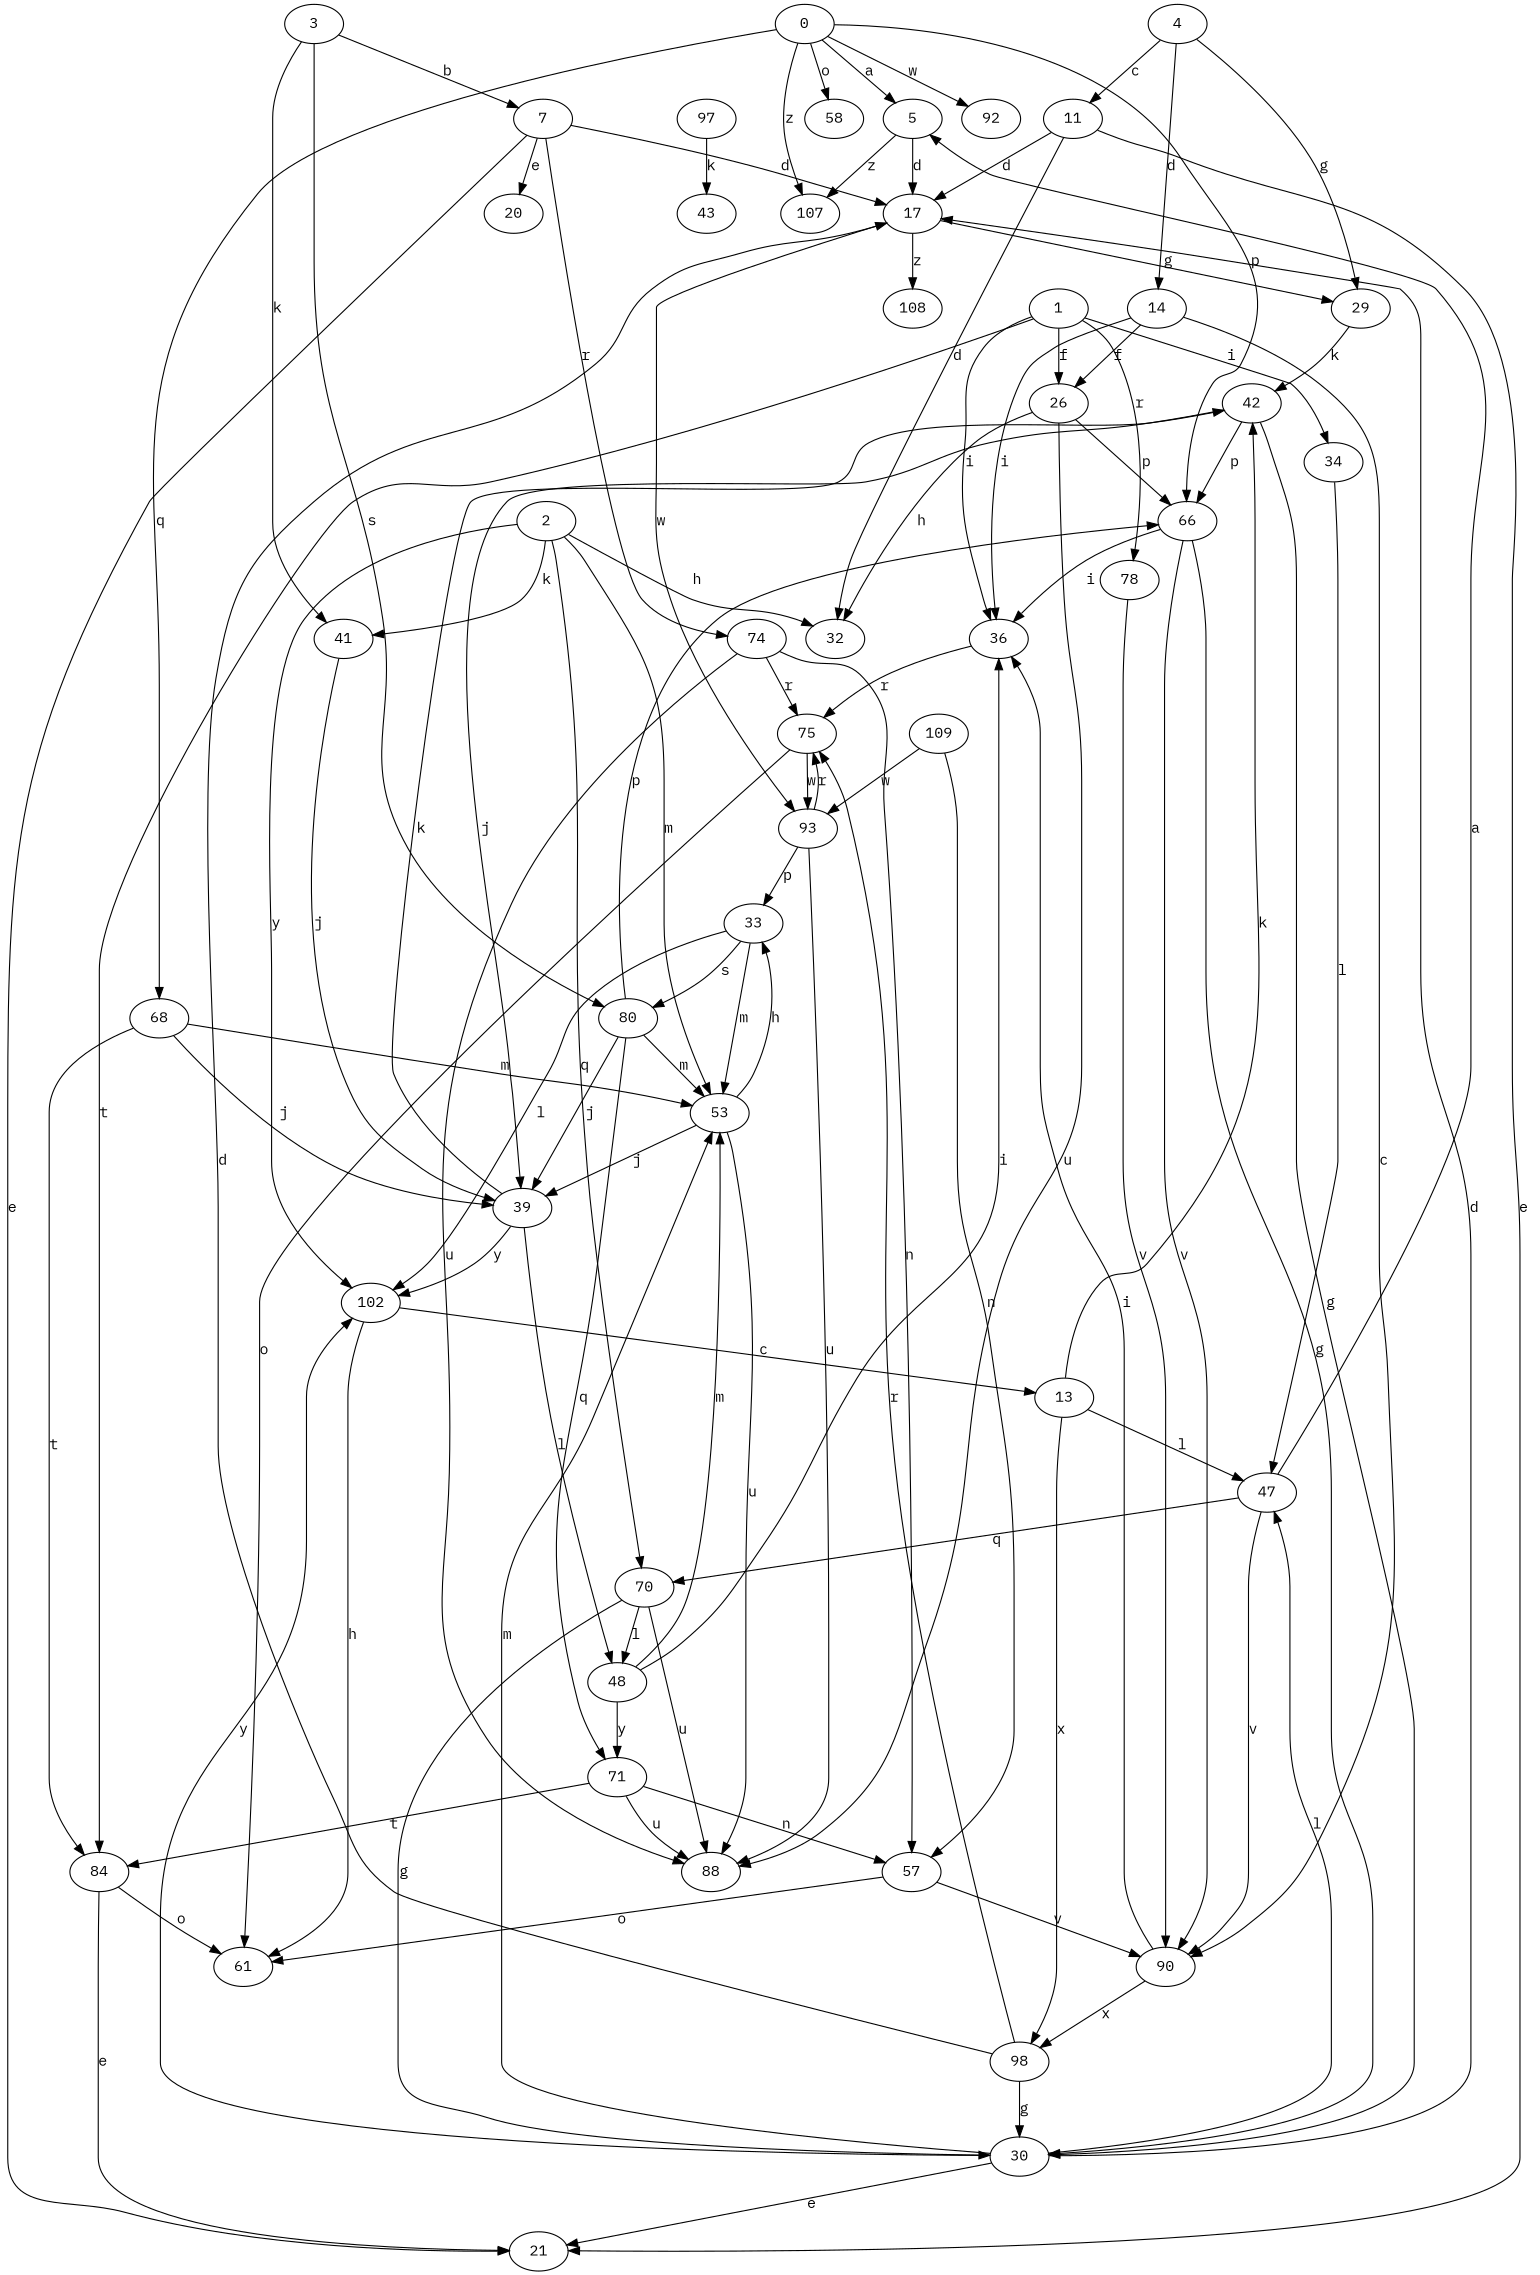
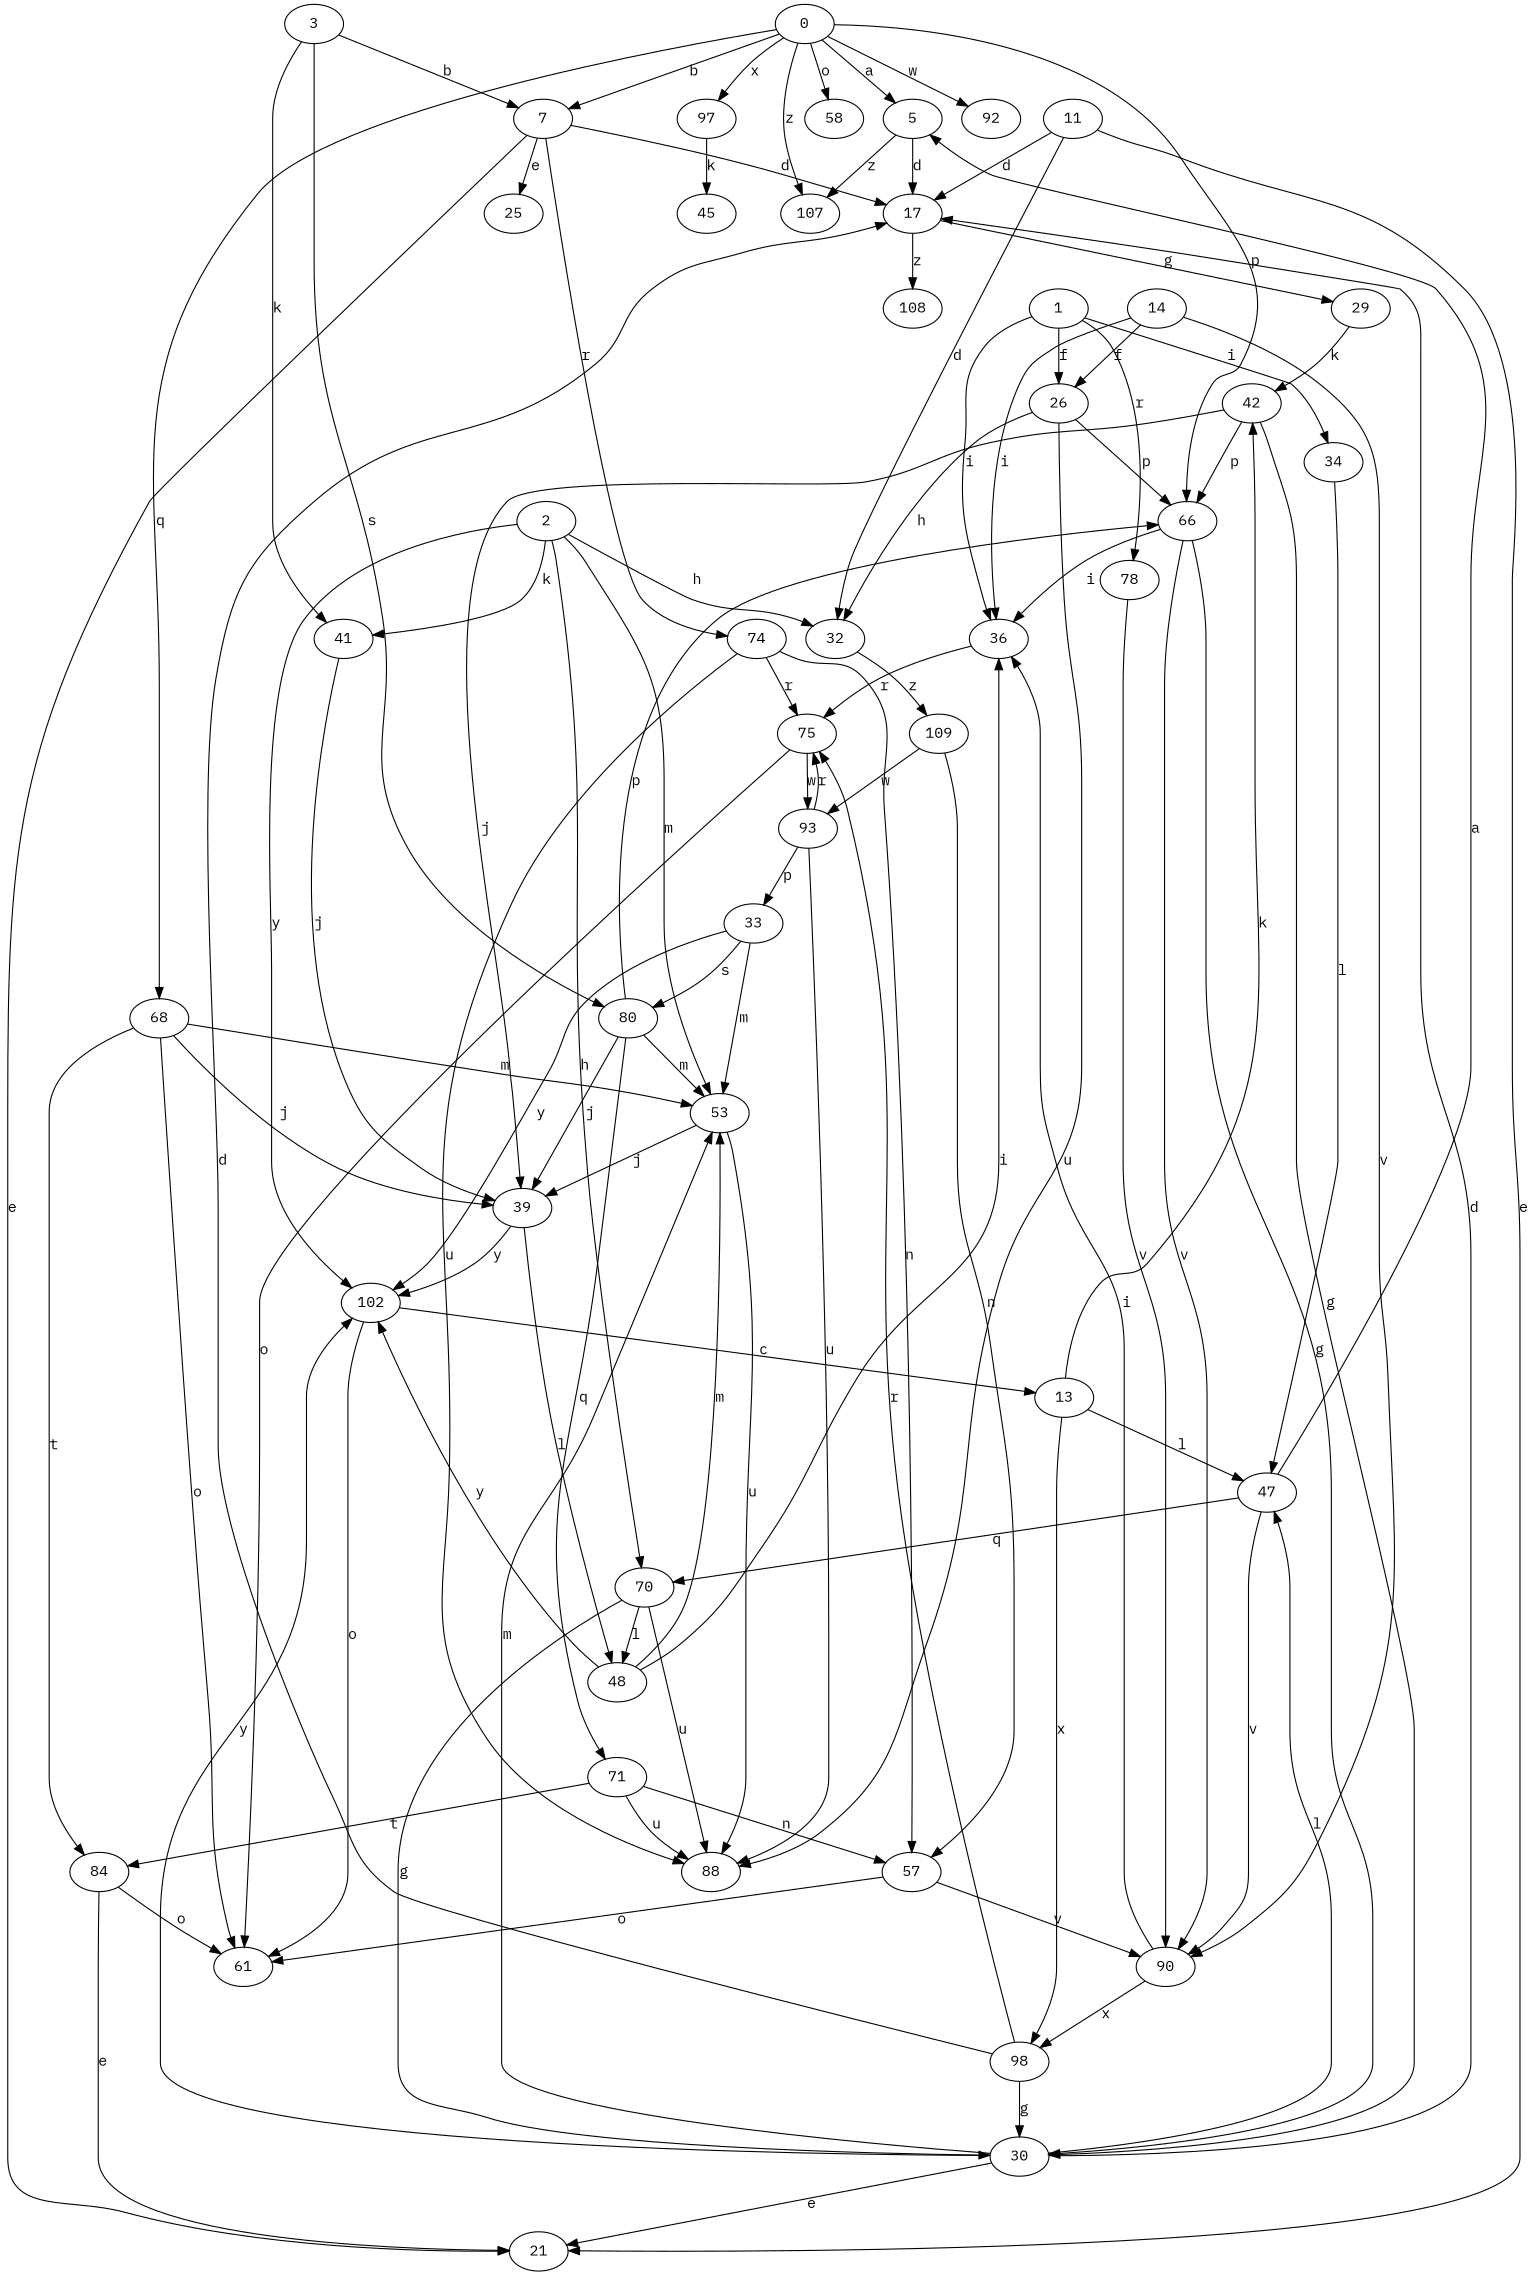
node "4": removed
edge "0" -> "97": added, label "x"
edge "0" -> "7": added, label "b"
node "20": label "20" -> "25"
node "43": label "43" -> "45"
edge "17" -> "93": removed, label "w"
edge "39" -> "42": removed, label "k"
edge "32" -> "109": added, label "z"
edge "1" -> "84": removed, label "t"
edge "53" -> "33": removed, label "h"
edge "2" -> "70": label "q" -> "h"
edge "33" -> "102": label "l" -> "y"
edge "14" -> "90": label "c" -> "v"
edge "68" -> "61": added, label "o"
edge "102" -> "61": label "h" -> "o"
edge "48" -> "71": now "48" -> "102"
